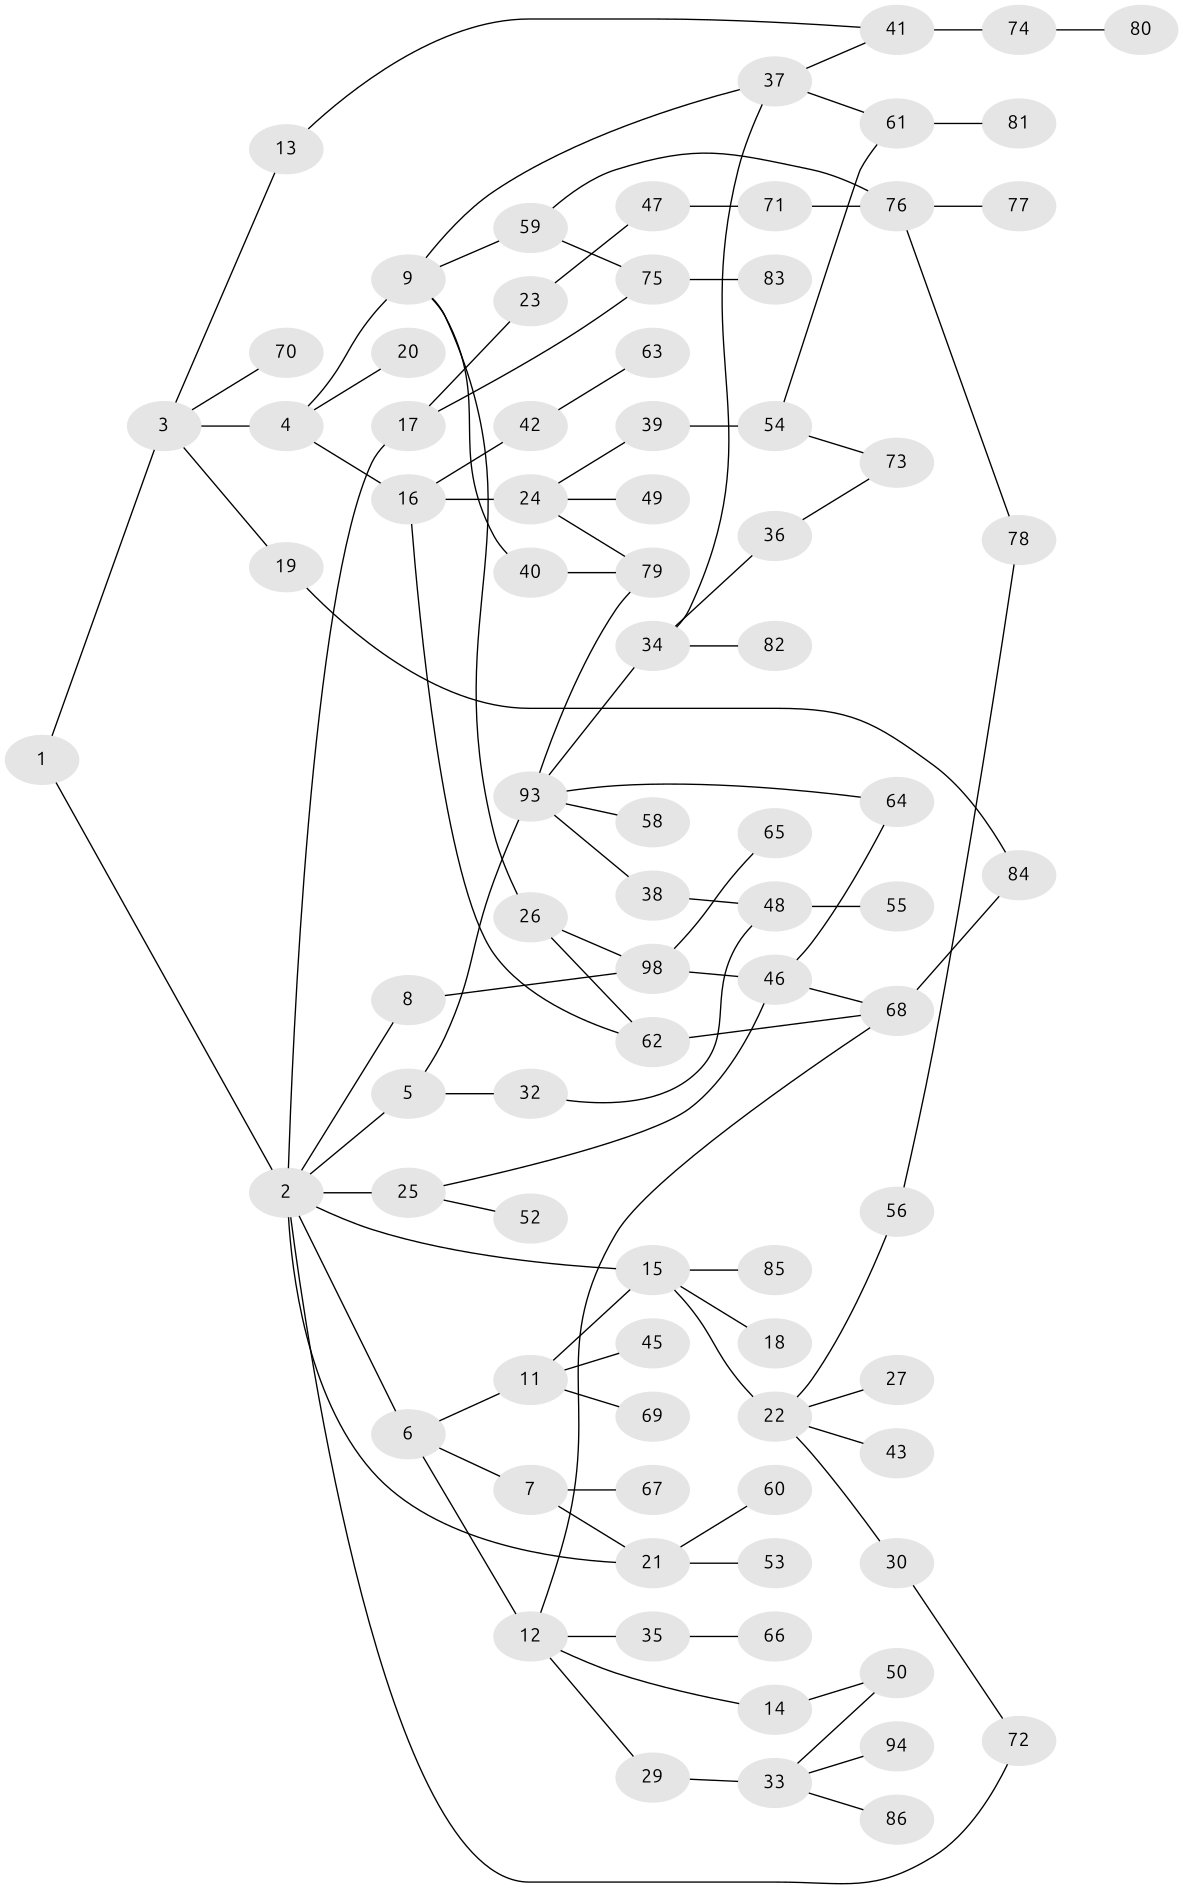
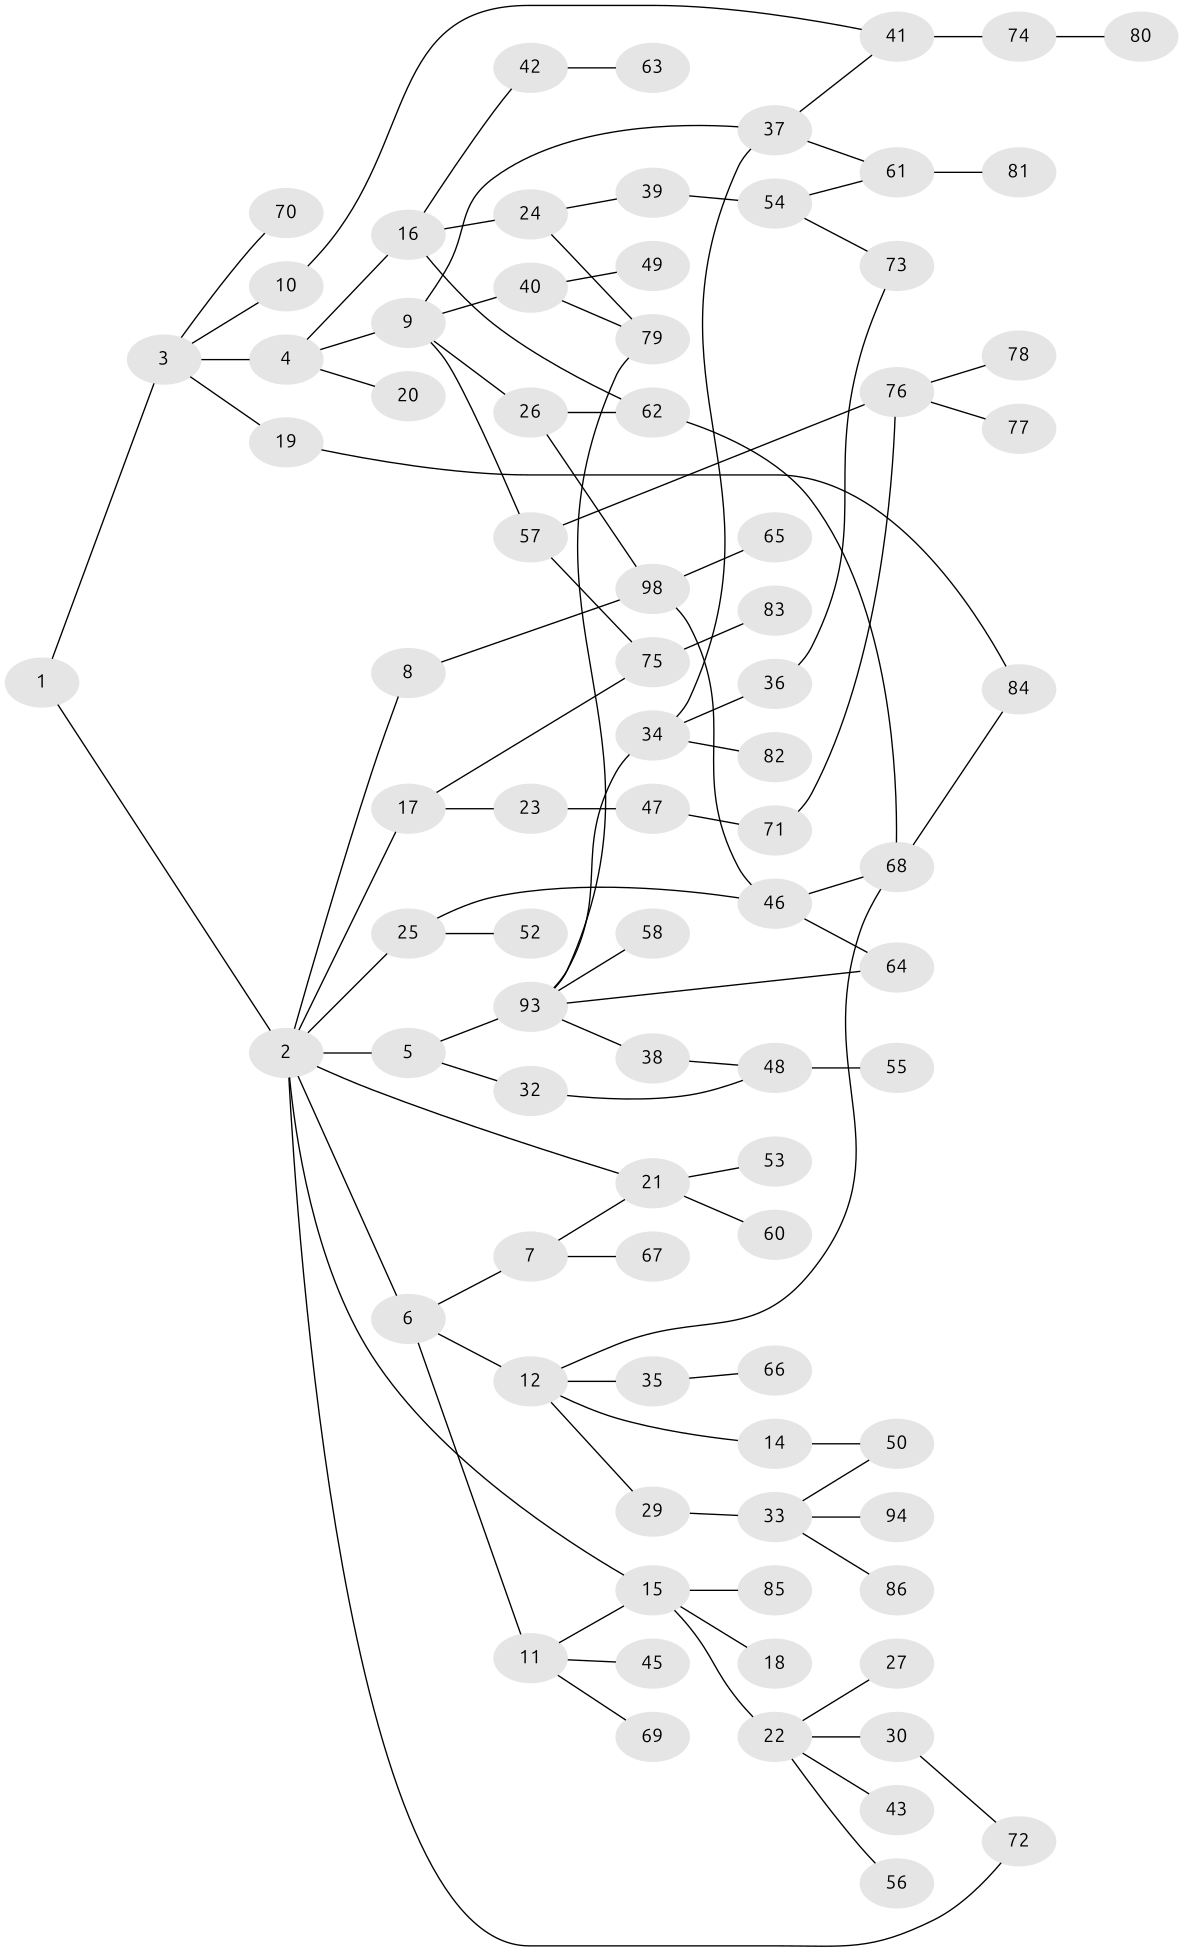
node "13": label "13" -> "10"
node "59": label "59" -> "57"
edge "24" -- "49": now "40" -- "49"
edge "78" -- "56": removed
